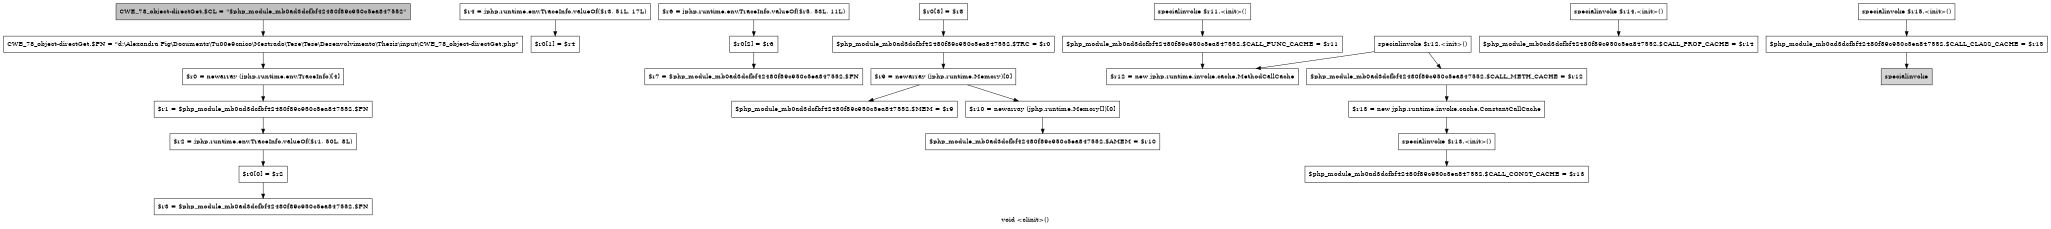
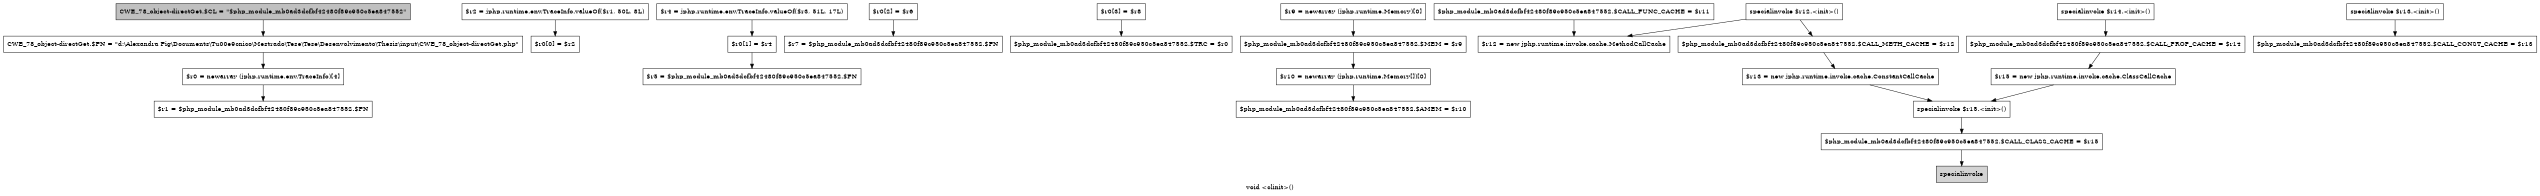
node "$r6 = jphp.runtime.env.TraceInfo.valueOf($r5, 53L, 11L)": removed
node "specialinvoke $r11.<init>()": removed
edge "$php_module_mb0ad3dcfbf42480f89c950c5ea847552.$TRC = $r0" -> "$r9 = newarray (jphp.runtime.Memory)[0]": removed
node "$r5 = $php_module_mb0ad3dcfbf42480f89c950c5ea847552.$FN": added
node "$r15 = new jphp.runtime.invoke.cache.ClassCallCache": added
edge "$r9 = newarray (jphp.runtime.Memory)[0]" -> "$r10 = newarray (jphp.runtime.Memory[])[0]": now "$php_module_mb0ad3dcfbf42480f89c950c5ea847552.$MEM = $r9" -> "$r10 = newarray (jphp.runtime.Memory[])[0]"
edge "$r1 = $php_module_mb0ad3dcfbf42480f89c950c5ea847552.$FN" -> "$r2 = jphp.runtime.env.TraceInfo.valueOf($r1, 50L, 8L)": removed
edge "$r13 = new jphp.runtime.invoke.cache.ConstantCallCache" -> "specialinvoke $r13.<init>()": now "$r13 = new jphp.runtime.invoke.cache.ConstantCallCache" -> "specialinvoke $r15.<init>()"
node "$r3 = $php_module_mb0ad3dcfbf42480f89c950c5ea847552.$FN": removed
